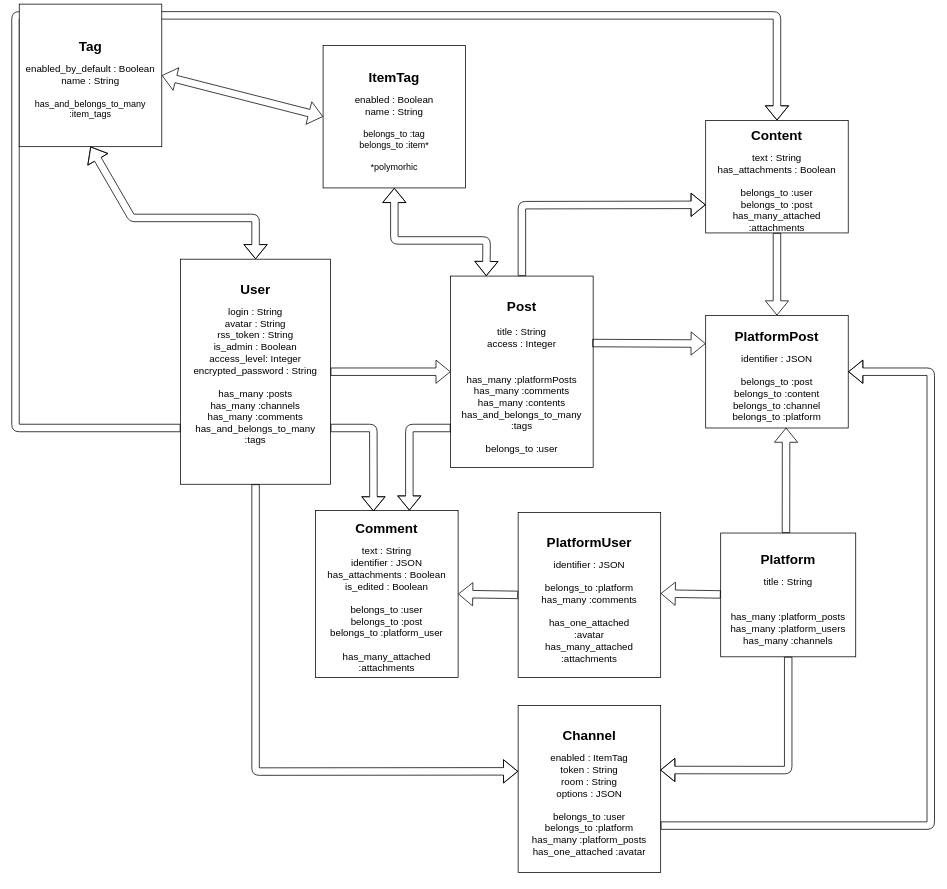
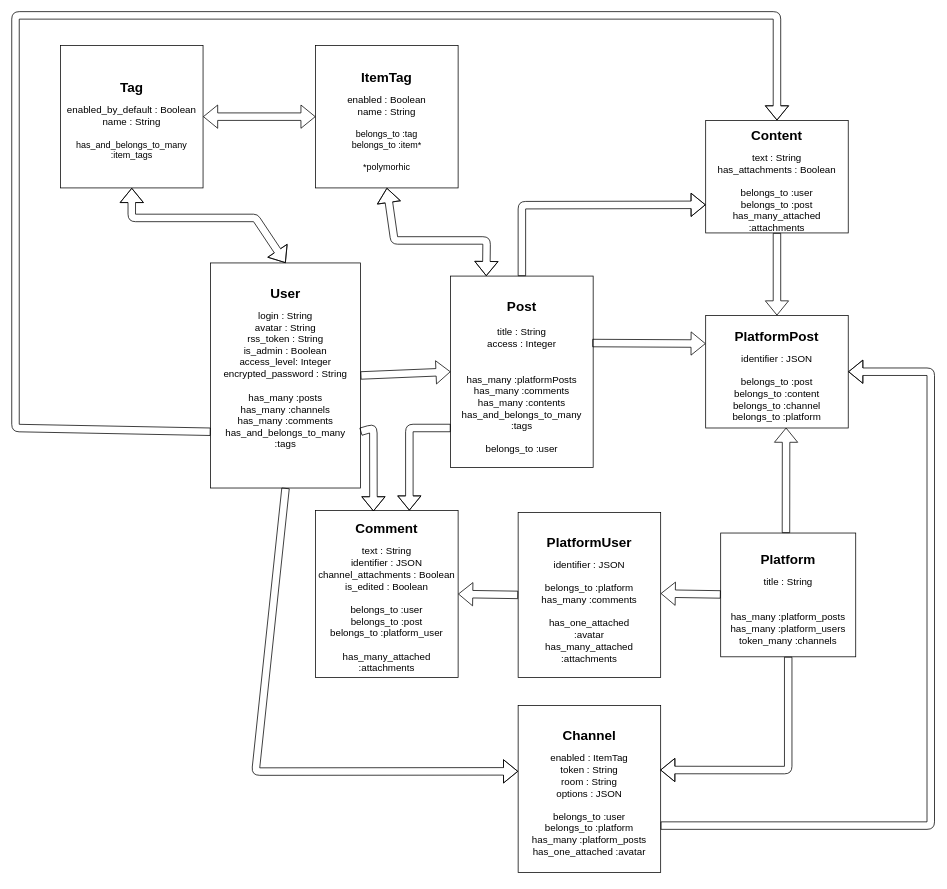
node "Tag enabled_by_default : Boolean name : String has_and_belongs_to_many :item_tags": moved (90, 75) -> (132, 117)
node "ItemTag enabled : Boolean name : String belongs_to :tag belongs_to :item* *polymorhic": moved (394, 117) -> (387, 117)
node "User login : String avatar : String rss_token : String is_admin : Boolean access_level: Integer encrypted_password : String has_many :posts has_many :channels has_many :comments has_and_belongs_to_many :tags": moved (255, 372) -> (285, 375)
node "Comment text : String identifier : JSON has_attachments : Boolean is_edited : Boolean belongs_to :user belongs_to :post belongs_to :platform_user has_many_attached :attachments": label "Comment text : String identifier : JSON has_attachments : Boolean is_edited : Boolean belongs_to :user belongs_to :post belongs_to :platform_user has_many_attached :attachments" -> "Comment text : String identifier : JSON channel_attachments : Boolean is_edited : Boolean belongs_to :user belongs_to :post belongs_to :platform_user has_many_attached :attachments"
node "Platform title : String has_many :platform_posts has_many :platform_users has_many :channels": label "Platform title : String has_many :platform_posts has_many :platform_users has_many :channels" -> "Platform title : String has_many :platform_posts has_many :platform_users token_many :channels"
